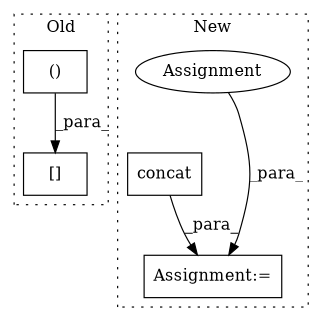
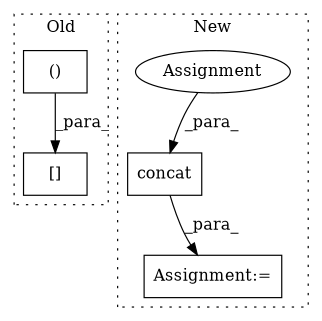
edge "Assignment" -> "Assignment:=": now "Assignment" -> "concat"
